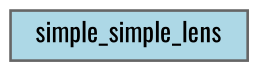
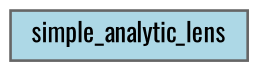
node "simple_simple_lens": label "simple_simple_lens" -> "simple_analytic_lens"
